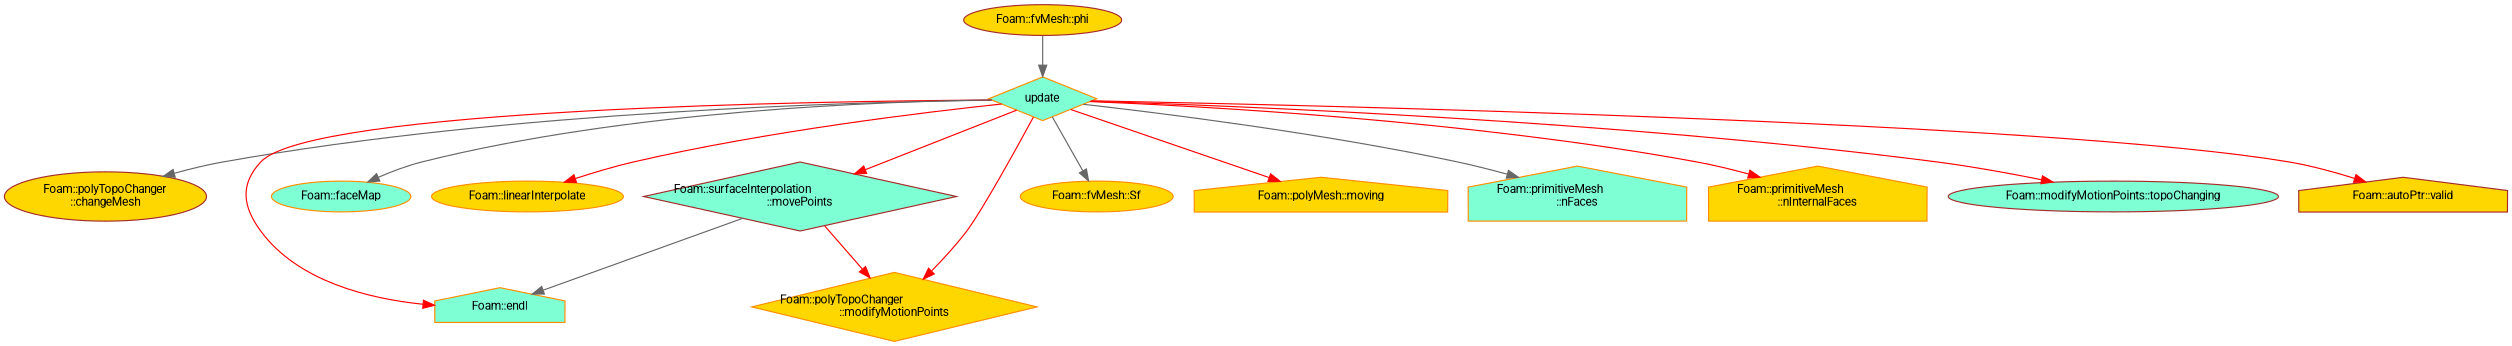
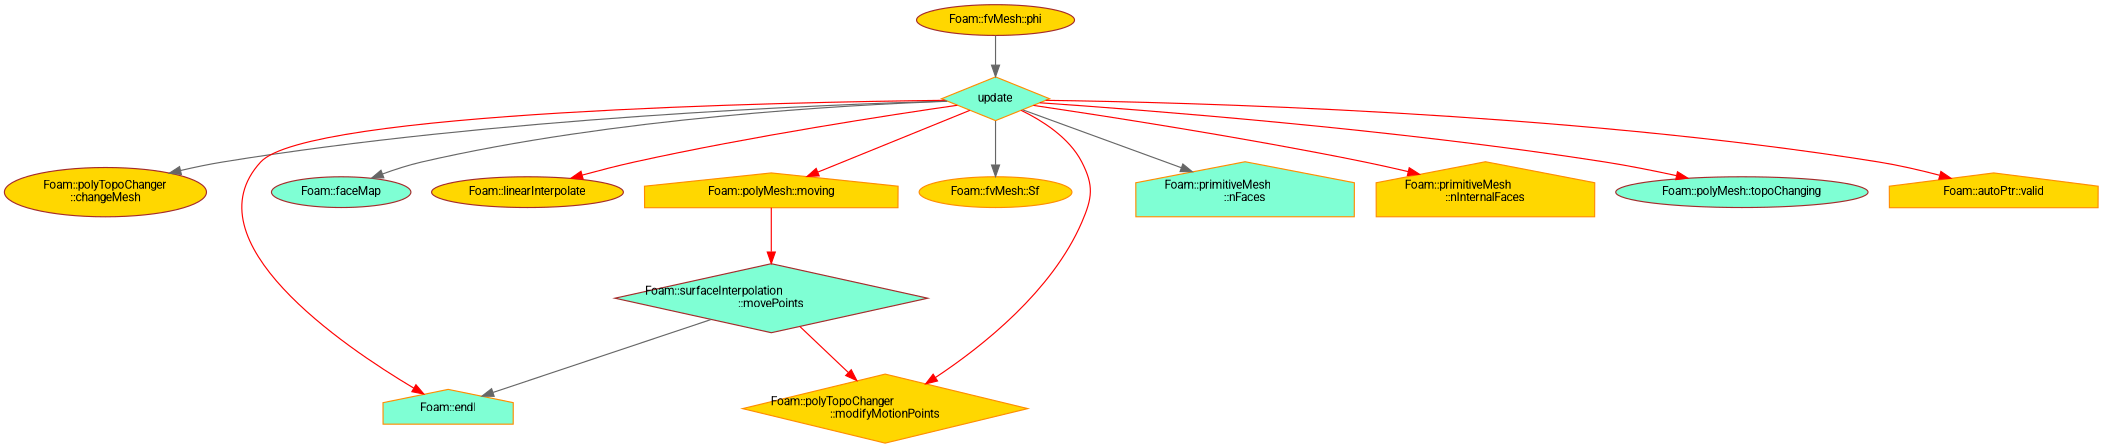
edge "update" -> "Foam::surfaceInterpolation ::movePoints": now "Foam::polyMesh::moving" -> "Foam::surfaceInterpolation ::movePoints"
node "Foam::faceMap": color darkorange -> brown
node "Foam::linearInterpolate": color darkorange -> brown
node "Foam::modifyMotionPoints::topoChanging": label "Foam::modifyMotionPoints::topoChanging" -> "Foam::polyMesh::topoChanging"
node "Foam::autoPtr::valid": color brown -> darkorange
